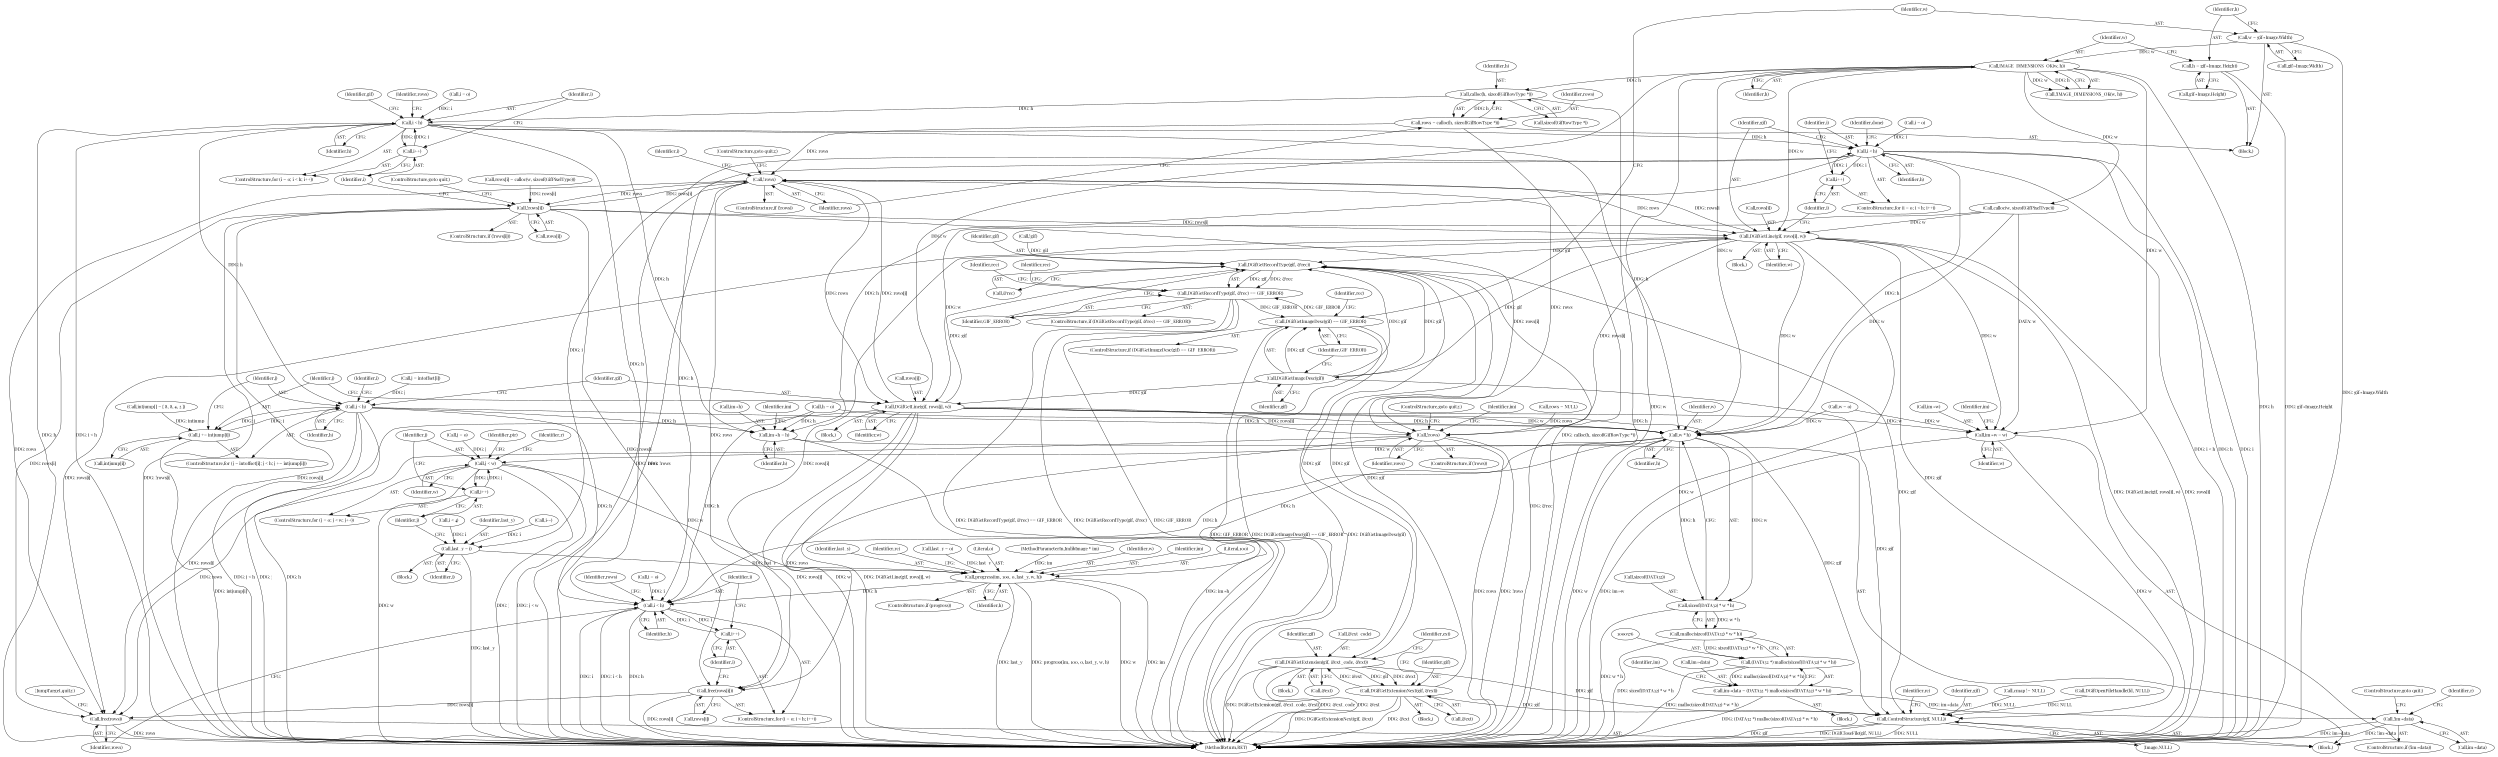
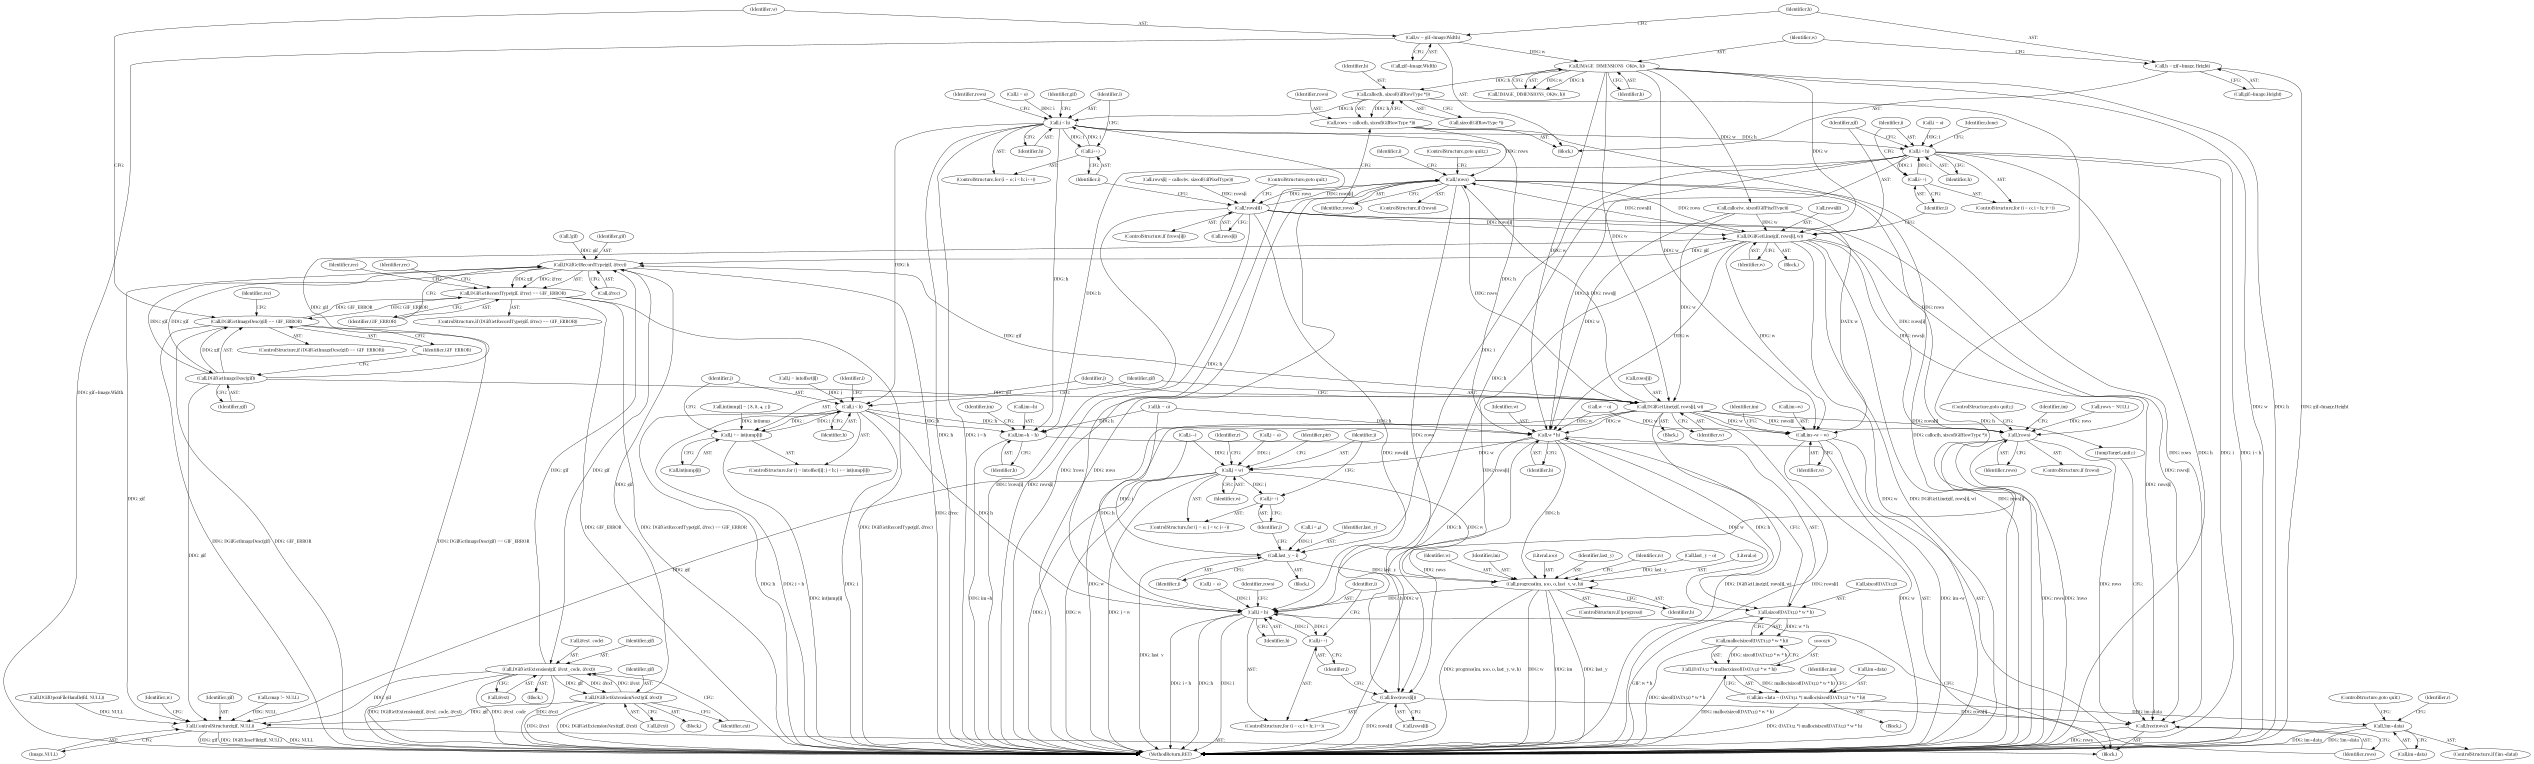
edge "(Call,DGifGetLine(gif, rows[j], w))" -> "(Call,free(rows))": now "(Call,DGifGetLine(gif, rows[j], w))" -> "(JumpTarget,quit2:)"
edge "(Call,j++)" -> "(Call,j < w)": now "(Call,i--)" -> "(Call,j < w)"
node "(MethodParameterIn,ImlibImage * im)": removed
edge "(Call,DGifGetLine(gif, rows[i], w))" -> "(Call,ControlStructure(gif, NULL))": removed, label "DDG: gif"
edge "(Identifier,ext)" -> "(Call,DGifGetExtensionNext(gif, &ext))": reversed
edge "(Call,sizeof(DATA32) * w * h)" -> "(MethodReturn,RET)": label "DDG: w * h" -> "GIF: w * h"
